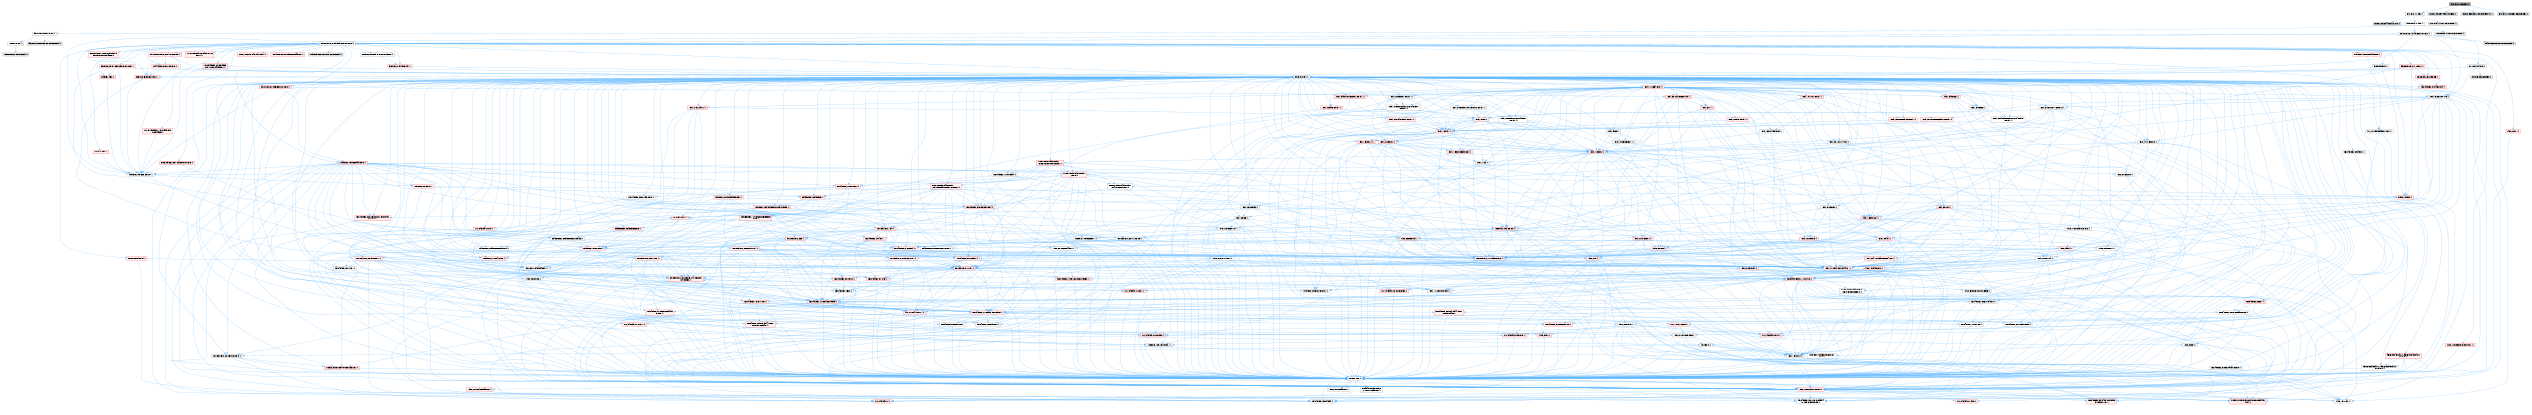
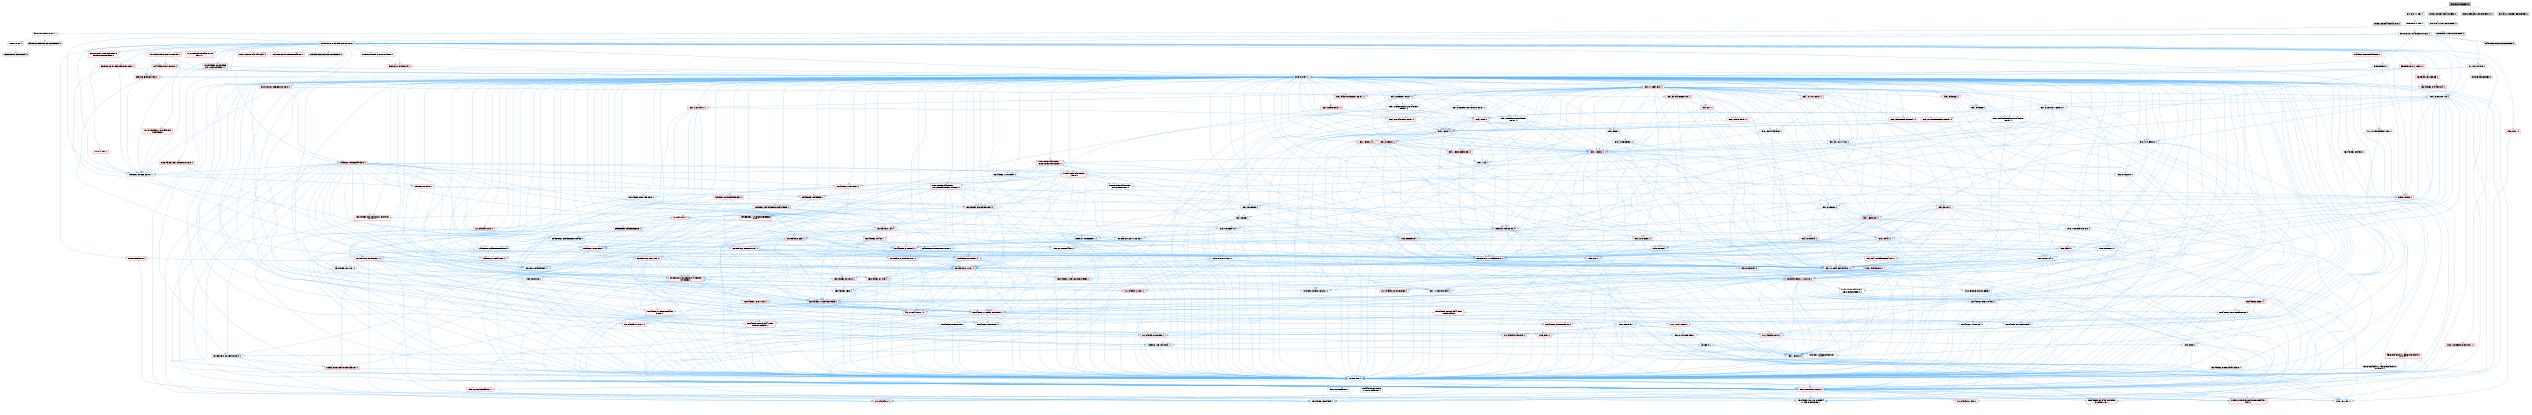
node "SceneTypes.h": removed
edge "Misc/Optional.h" -> "Internationalization /TextNamespaceFwd.h": now "Serialization/Archive.h" -> "Internationalization /TextNamespaceFwd.h"
